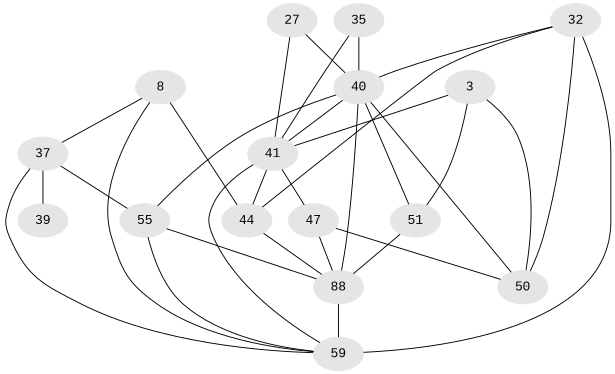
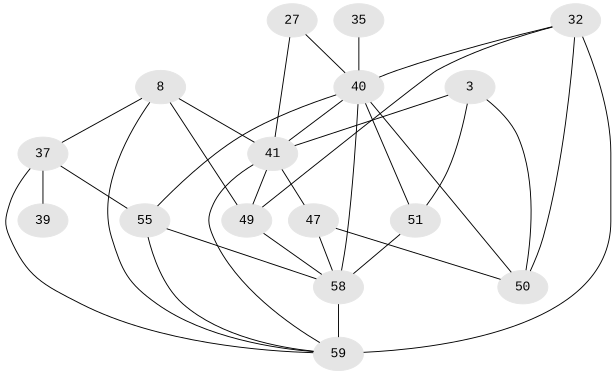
edge "35" -- "41": now "8" -- "41"
node "44": label "44" -> "49"
node "88": label "88" -> "58"
